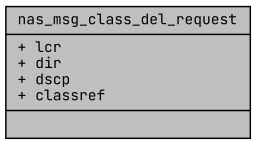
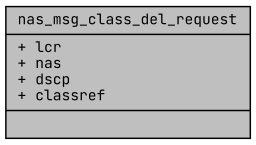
node "nas_msg_class_del_request": text "+ dir" -> "+ nas"
